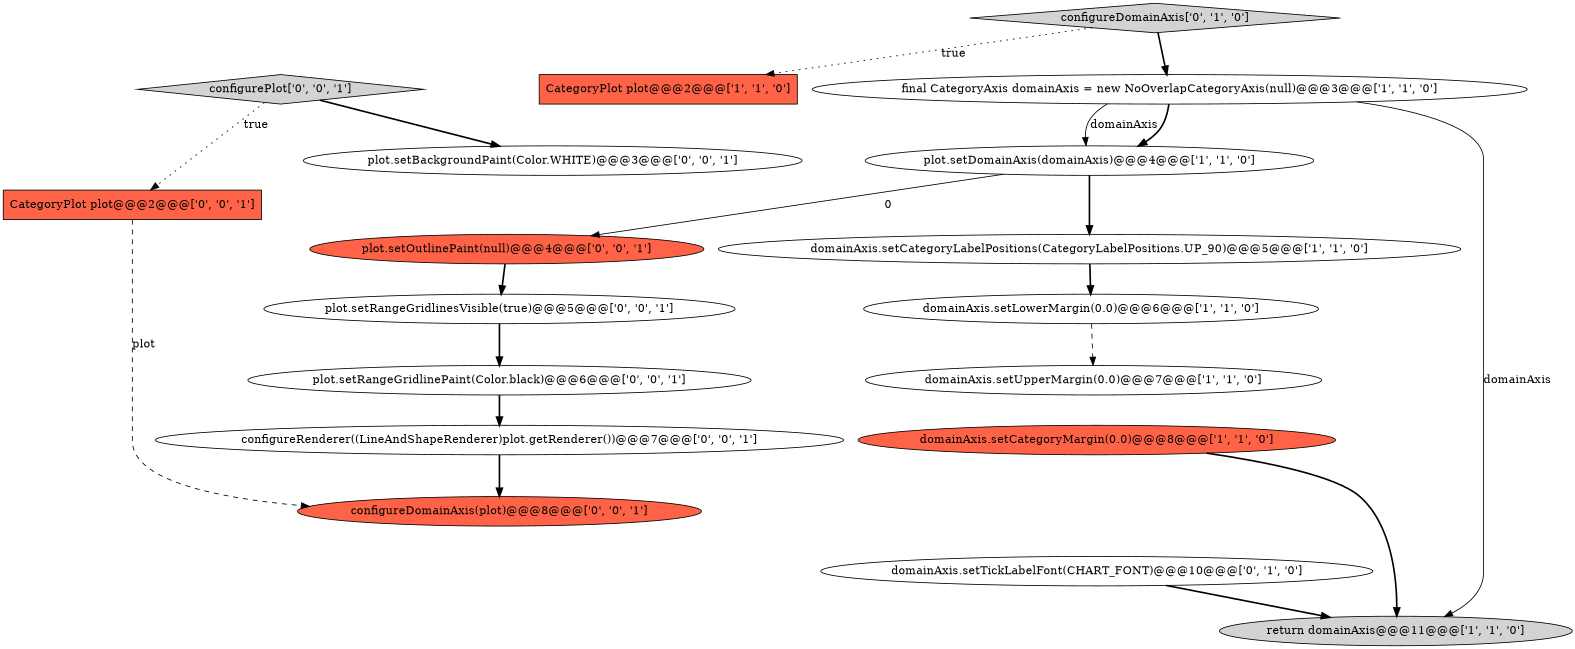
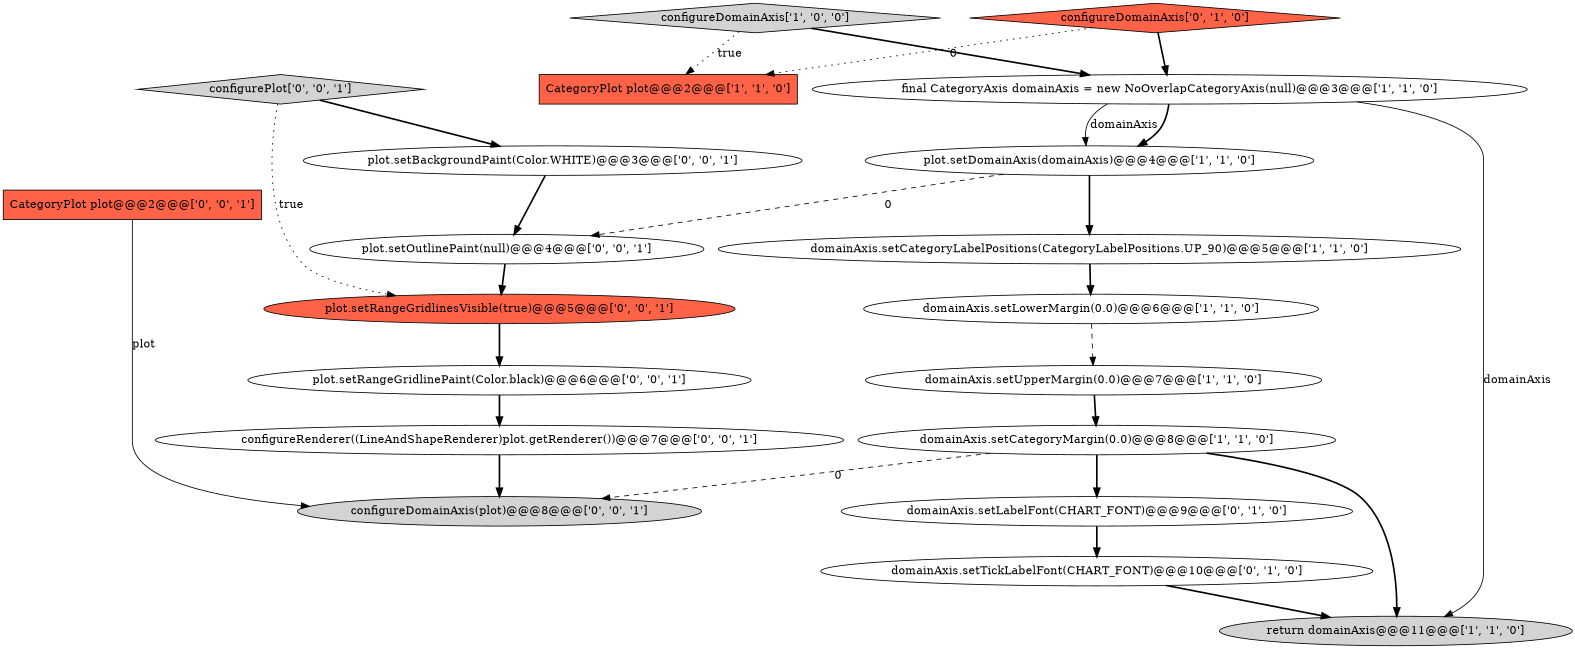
node "configureDomainAxis['1', '0', '0']": added
node "configureDomainAxis['0', '1', '0']": fillcolor lightgray -> tomato
edge "configureDomainAxis['0', '1', '0']" -> "CategoryPlot plot@@@2@@@['1', '1', '0']": label "true" -> "0"
edge "configurePlot['0', '0', '1']" -> "CategoryPlot plot@@@2@@@['0', '0', '1']": now "configurePlot['0', '0', '1']" -> "plot.setRangeGridlinesVisible(true)@@@5@@@['0', '0', '1']"
edge "plot.setBackgroundPaint(Color.WHITE)@@@3@@@['0', '0', '1']" -> "plot.setOutlinePaint(null)@@@4@@@['0', '0', '1']": added
edge "plot.setDomainAxis(domainAxis)@@@4@@@['1', '1', '0']" -> "plot.setOutlinePaint(null)@@@4@@@['0', '0', '1']": style solid -> dashed
node "plot.setOutlinePaint(null)@@@4@@@['0', '0', '1']": fillcolor tomato -> white
node "plot.setRangeGridlinesVisible(true)@@@5@@@['0', '0', '1']": fillcolor white -> tomato
edge "domainAxis.setUpperMargin(0.0)@@@7@@@['1', '1', '0']" -> "domainAxis.setCategoryMargin(0.0)@@@8@@@['1', '1', '0']": added
edge "CategoryPlot plot@@@2@@@['0', '0', '1']" -> "configureDomainAxis(plot)@@@8@@@['0', '0', '1']": style dashed -> solid
node "domainAxis.setCategoryMargin(0.0)@@@8@@@['1', '1', '0']": fillcolor tomato -> white
edge "domainAxis.setCategoryMargin(0.0)@@@8@@@['1', '1', '0']" -> "configureDomainAxis(plot)@@@8@@@['0', '0', '1']": added, label "0"
node "configureDomainAxis(plot)@@@8@@@['0', '0', '1']": fillcolor tomato -> lightgray
node "domainAxis.setLabelFont(CHART_FONT)@@@9@@@['0', '1', '0']": added
